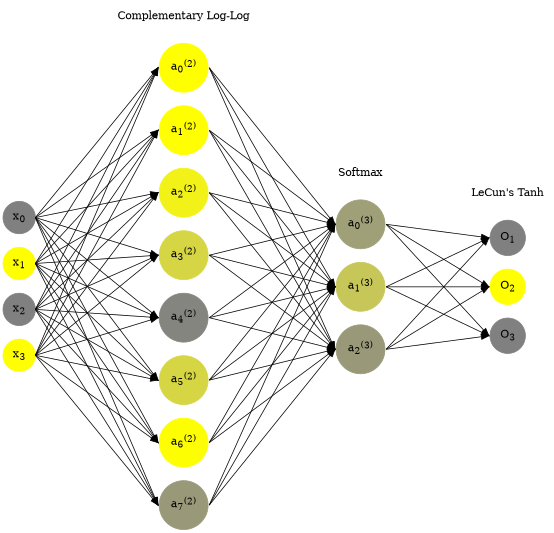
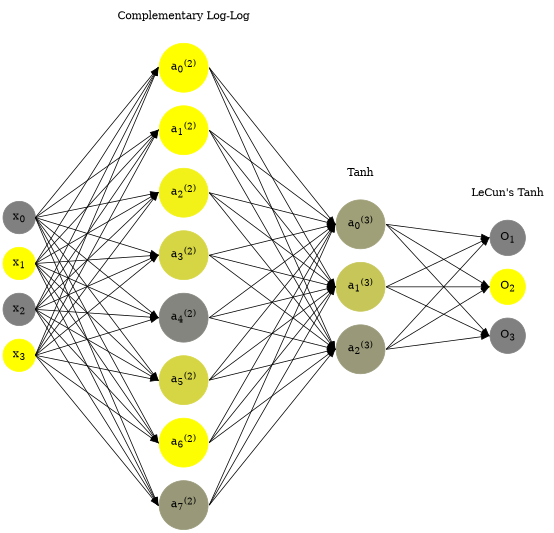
node "Softmax": label "Softmax" -> "Tanh"
